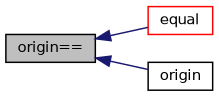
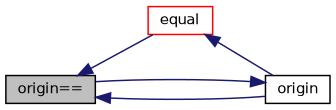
edge "origin" -> "equal": added
edge "origin==" -> "origin": added
